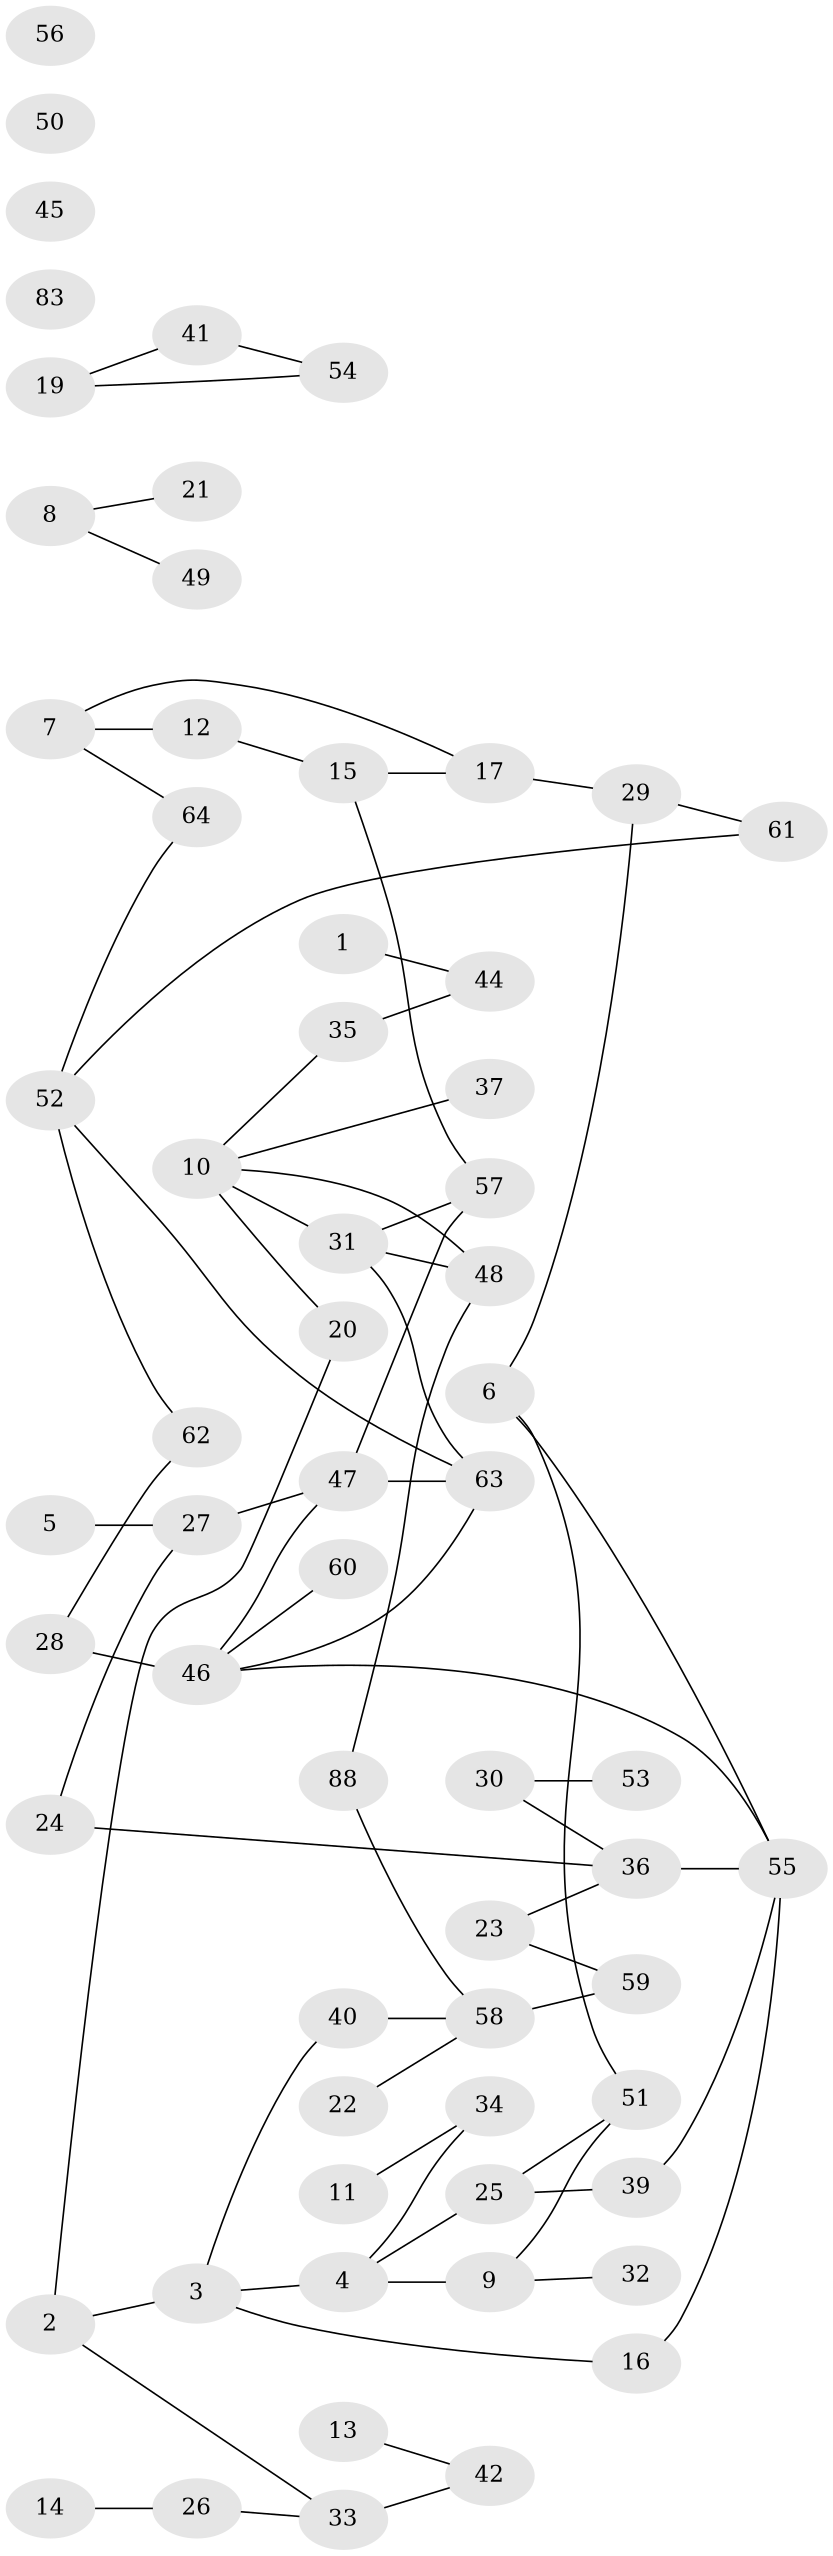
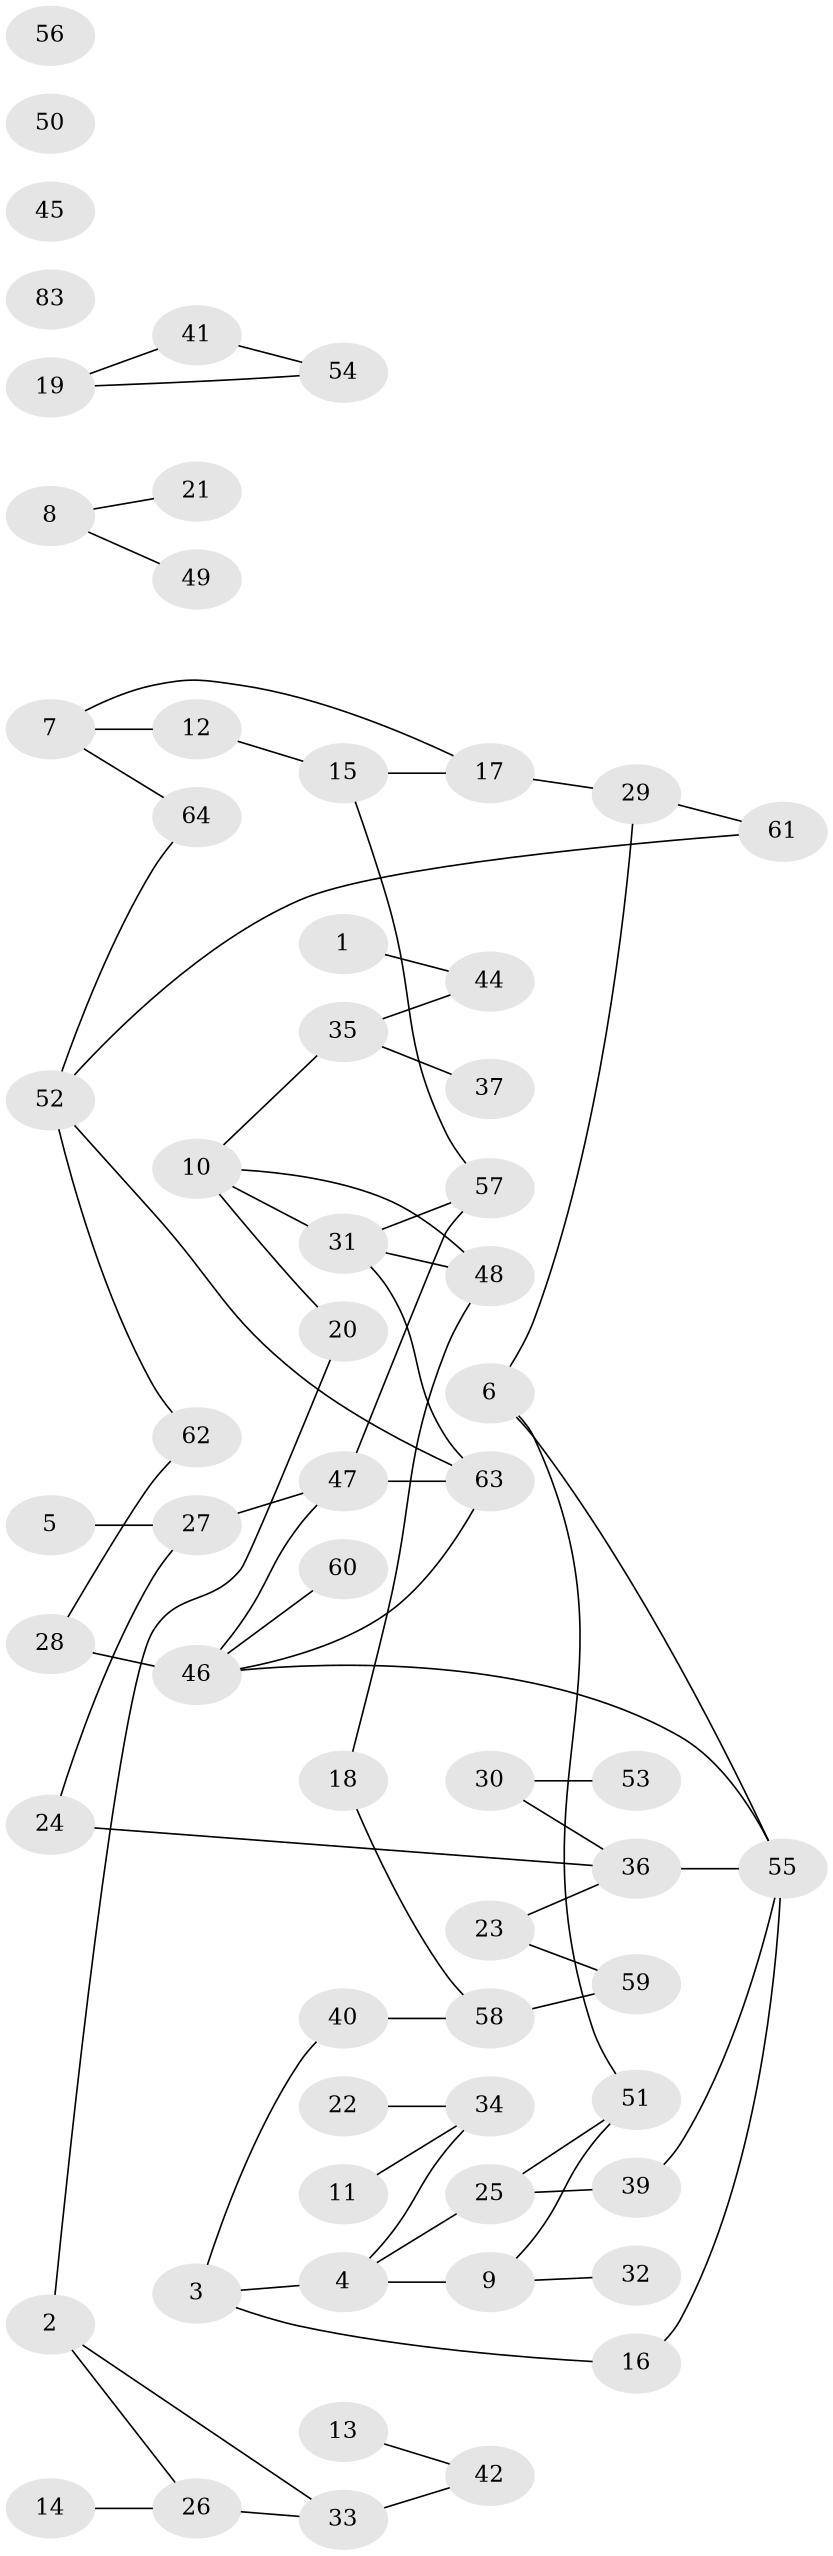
edge "37" -- "10": now "37" -- "35"
node "88": label "88" -> "18"
edge "58" -- "22": now "34" -- "22"
edge "3" -- "2": now "26" -- "2"
